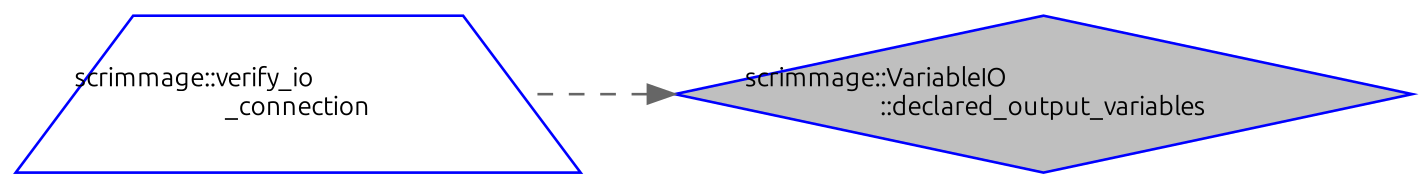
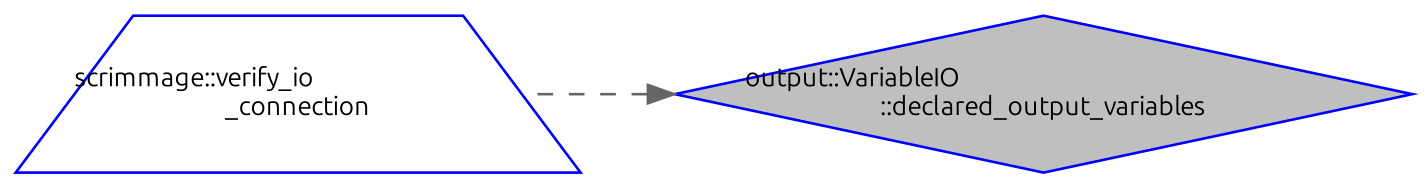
node "scrimmage::VariableIO ::declared_output_variables": label "scrimmage::VariableIO ::declared_output_variables" -> "output::VariableIO ::declared_output_variables"
